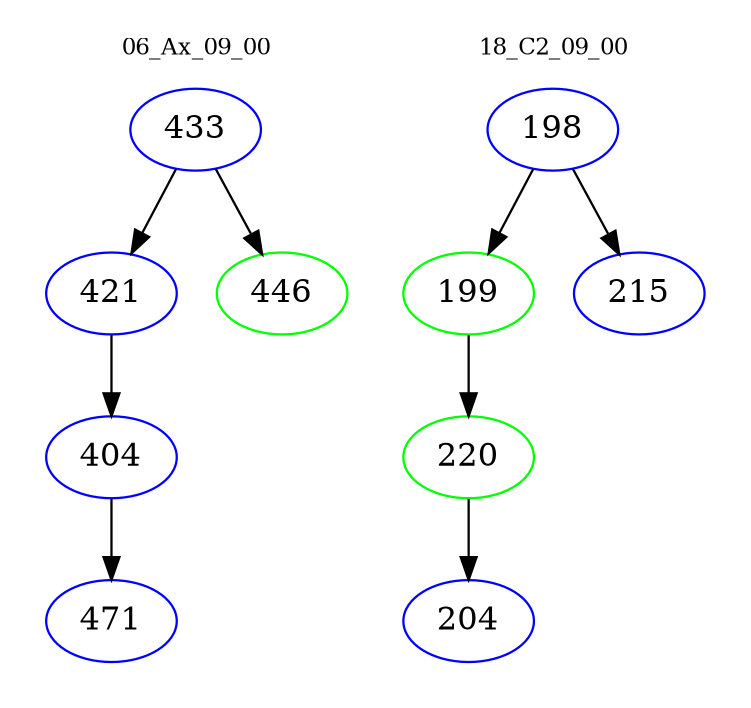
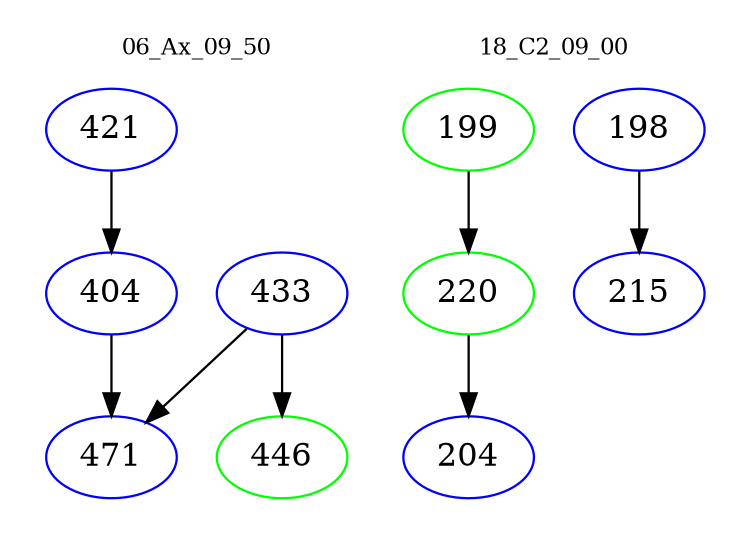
cluster "06_Ax_09_00": label "06_Ax_09_00" -> "06_Ax_09_50"
edge "433" -> "421": now "433" -> "471"
edge "198" -> "199": removed
